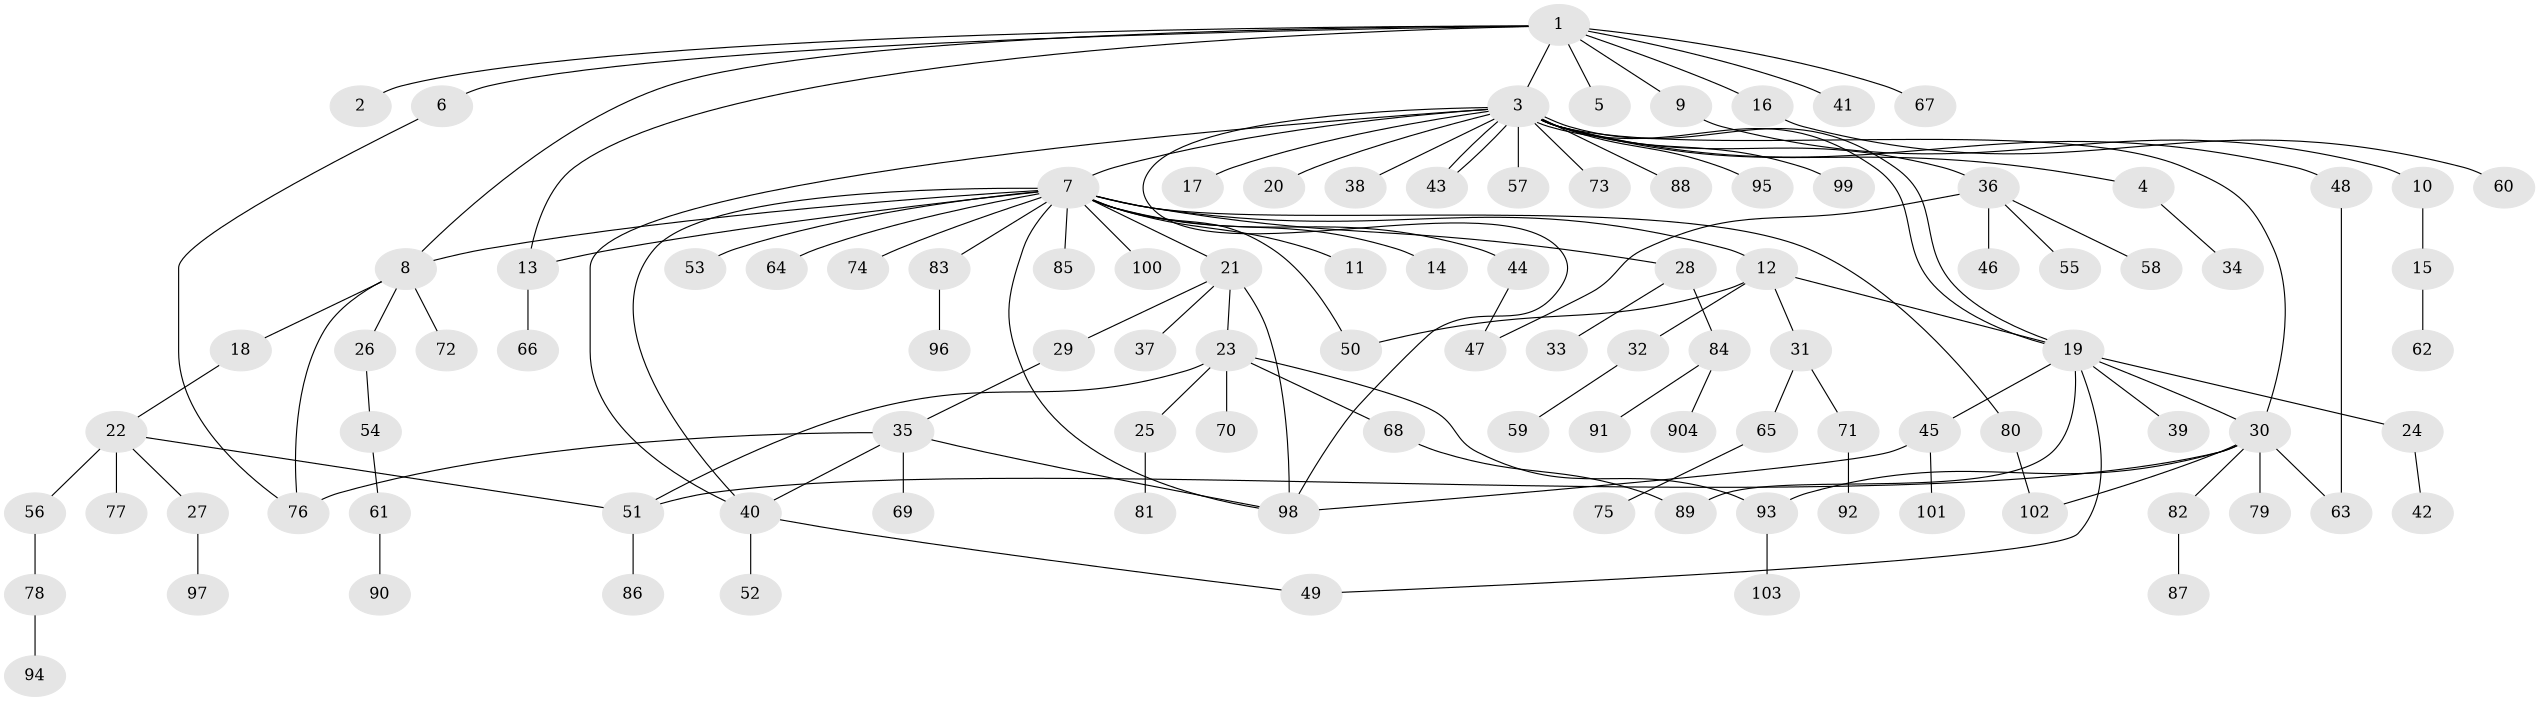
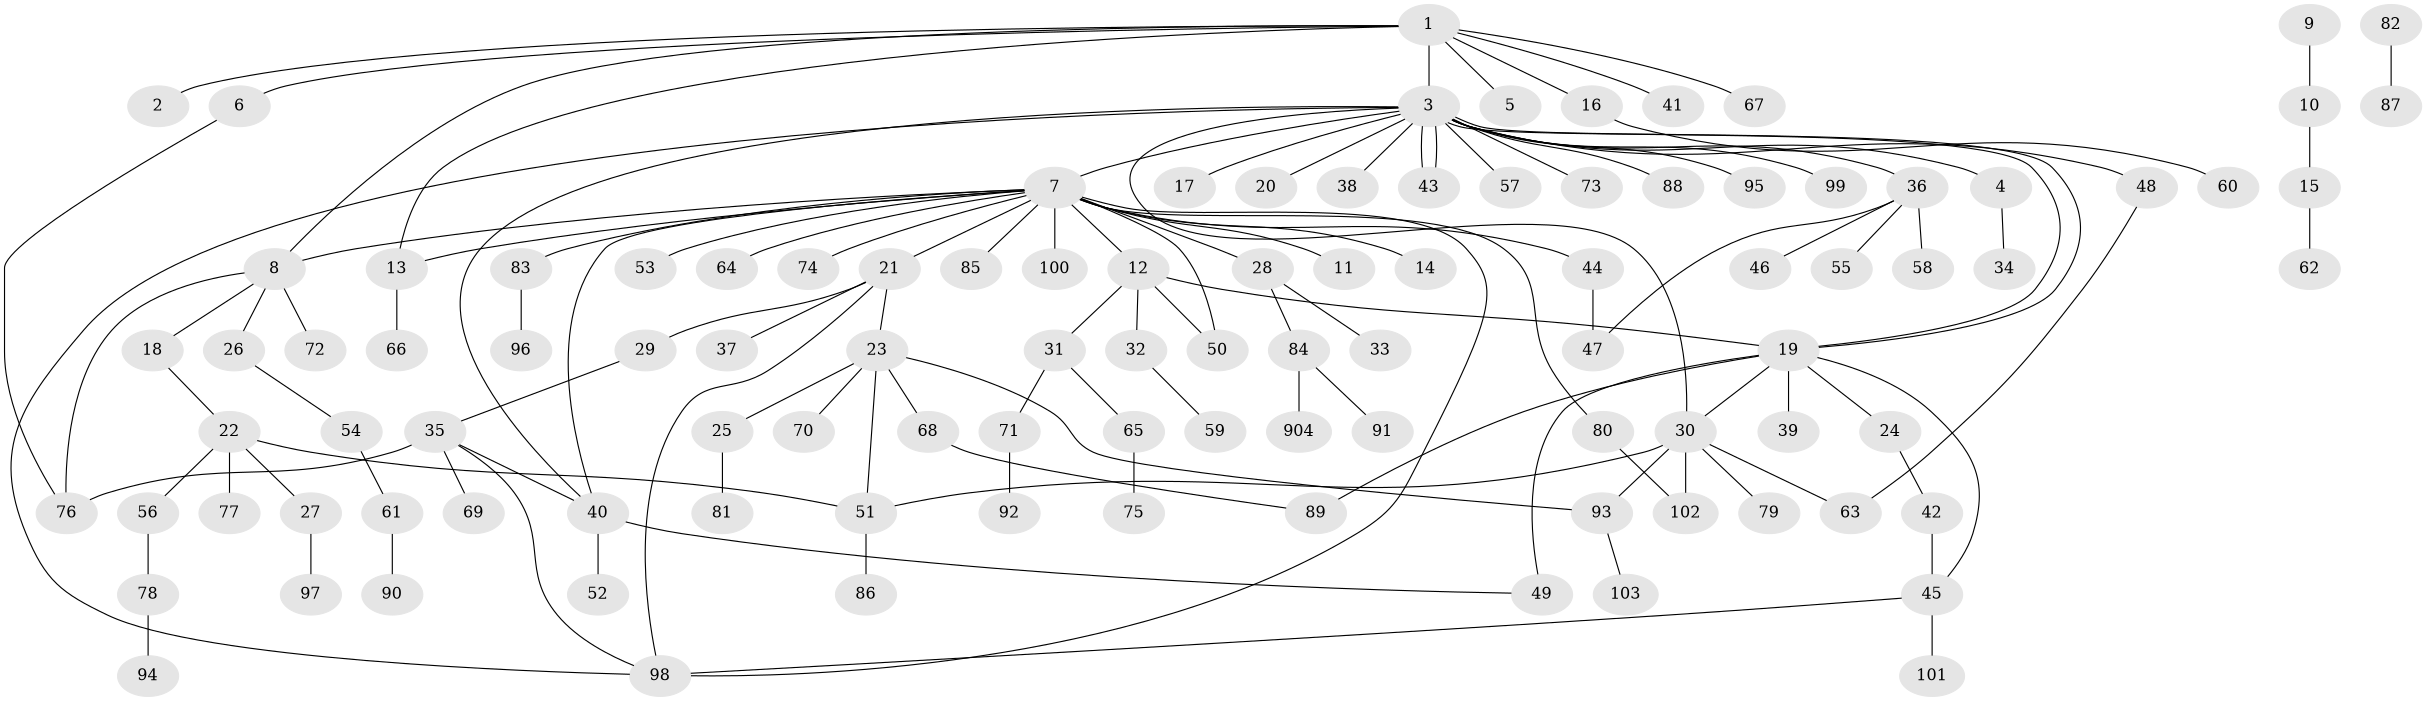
edge "1" -- "9": removed
edge "30" -- "82": removed
edge "42" -- "45": added
